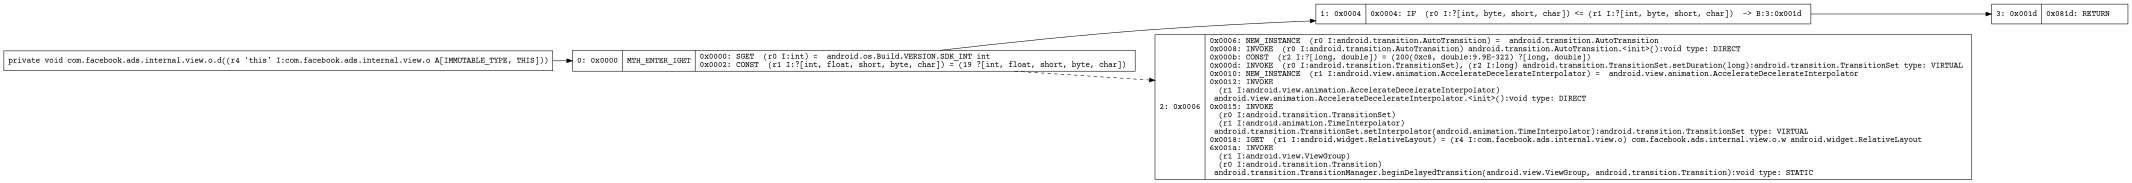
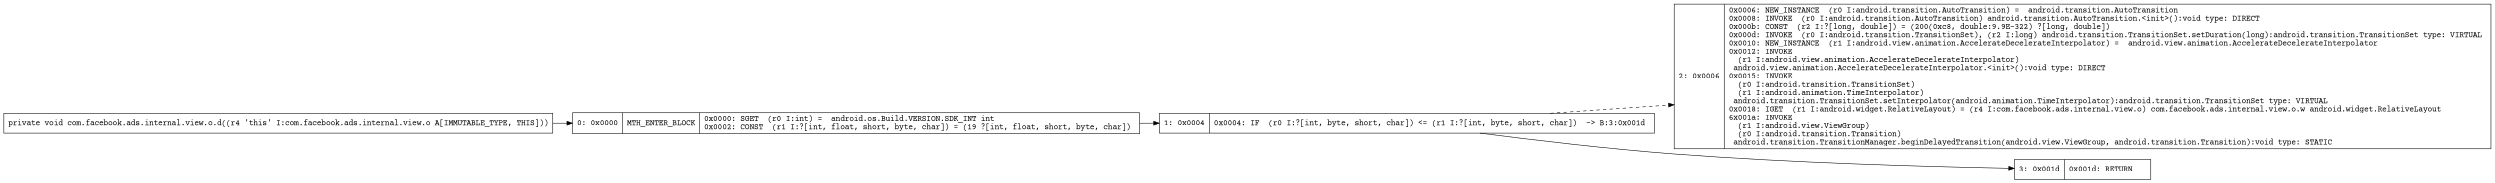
node "3: 0x001d": text "0x081d: RETURN" -> "0x001d: RETURN"
node "0: 0x0000": text "MTH_ENTER_IGET" -> "MTH_ENTER_BLOCK"
edge "0: 0x0000" -> "2: 0x0006": now "1: 0x0004" -> "2: 0x0006"
